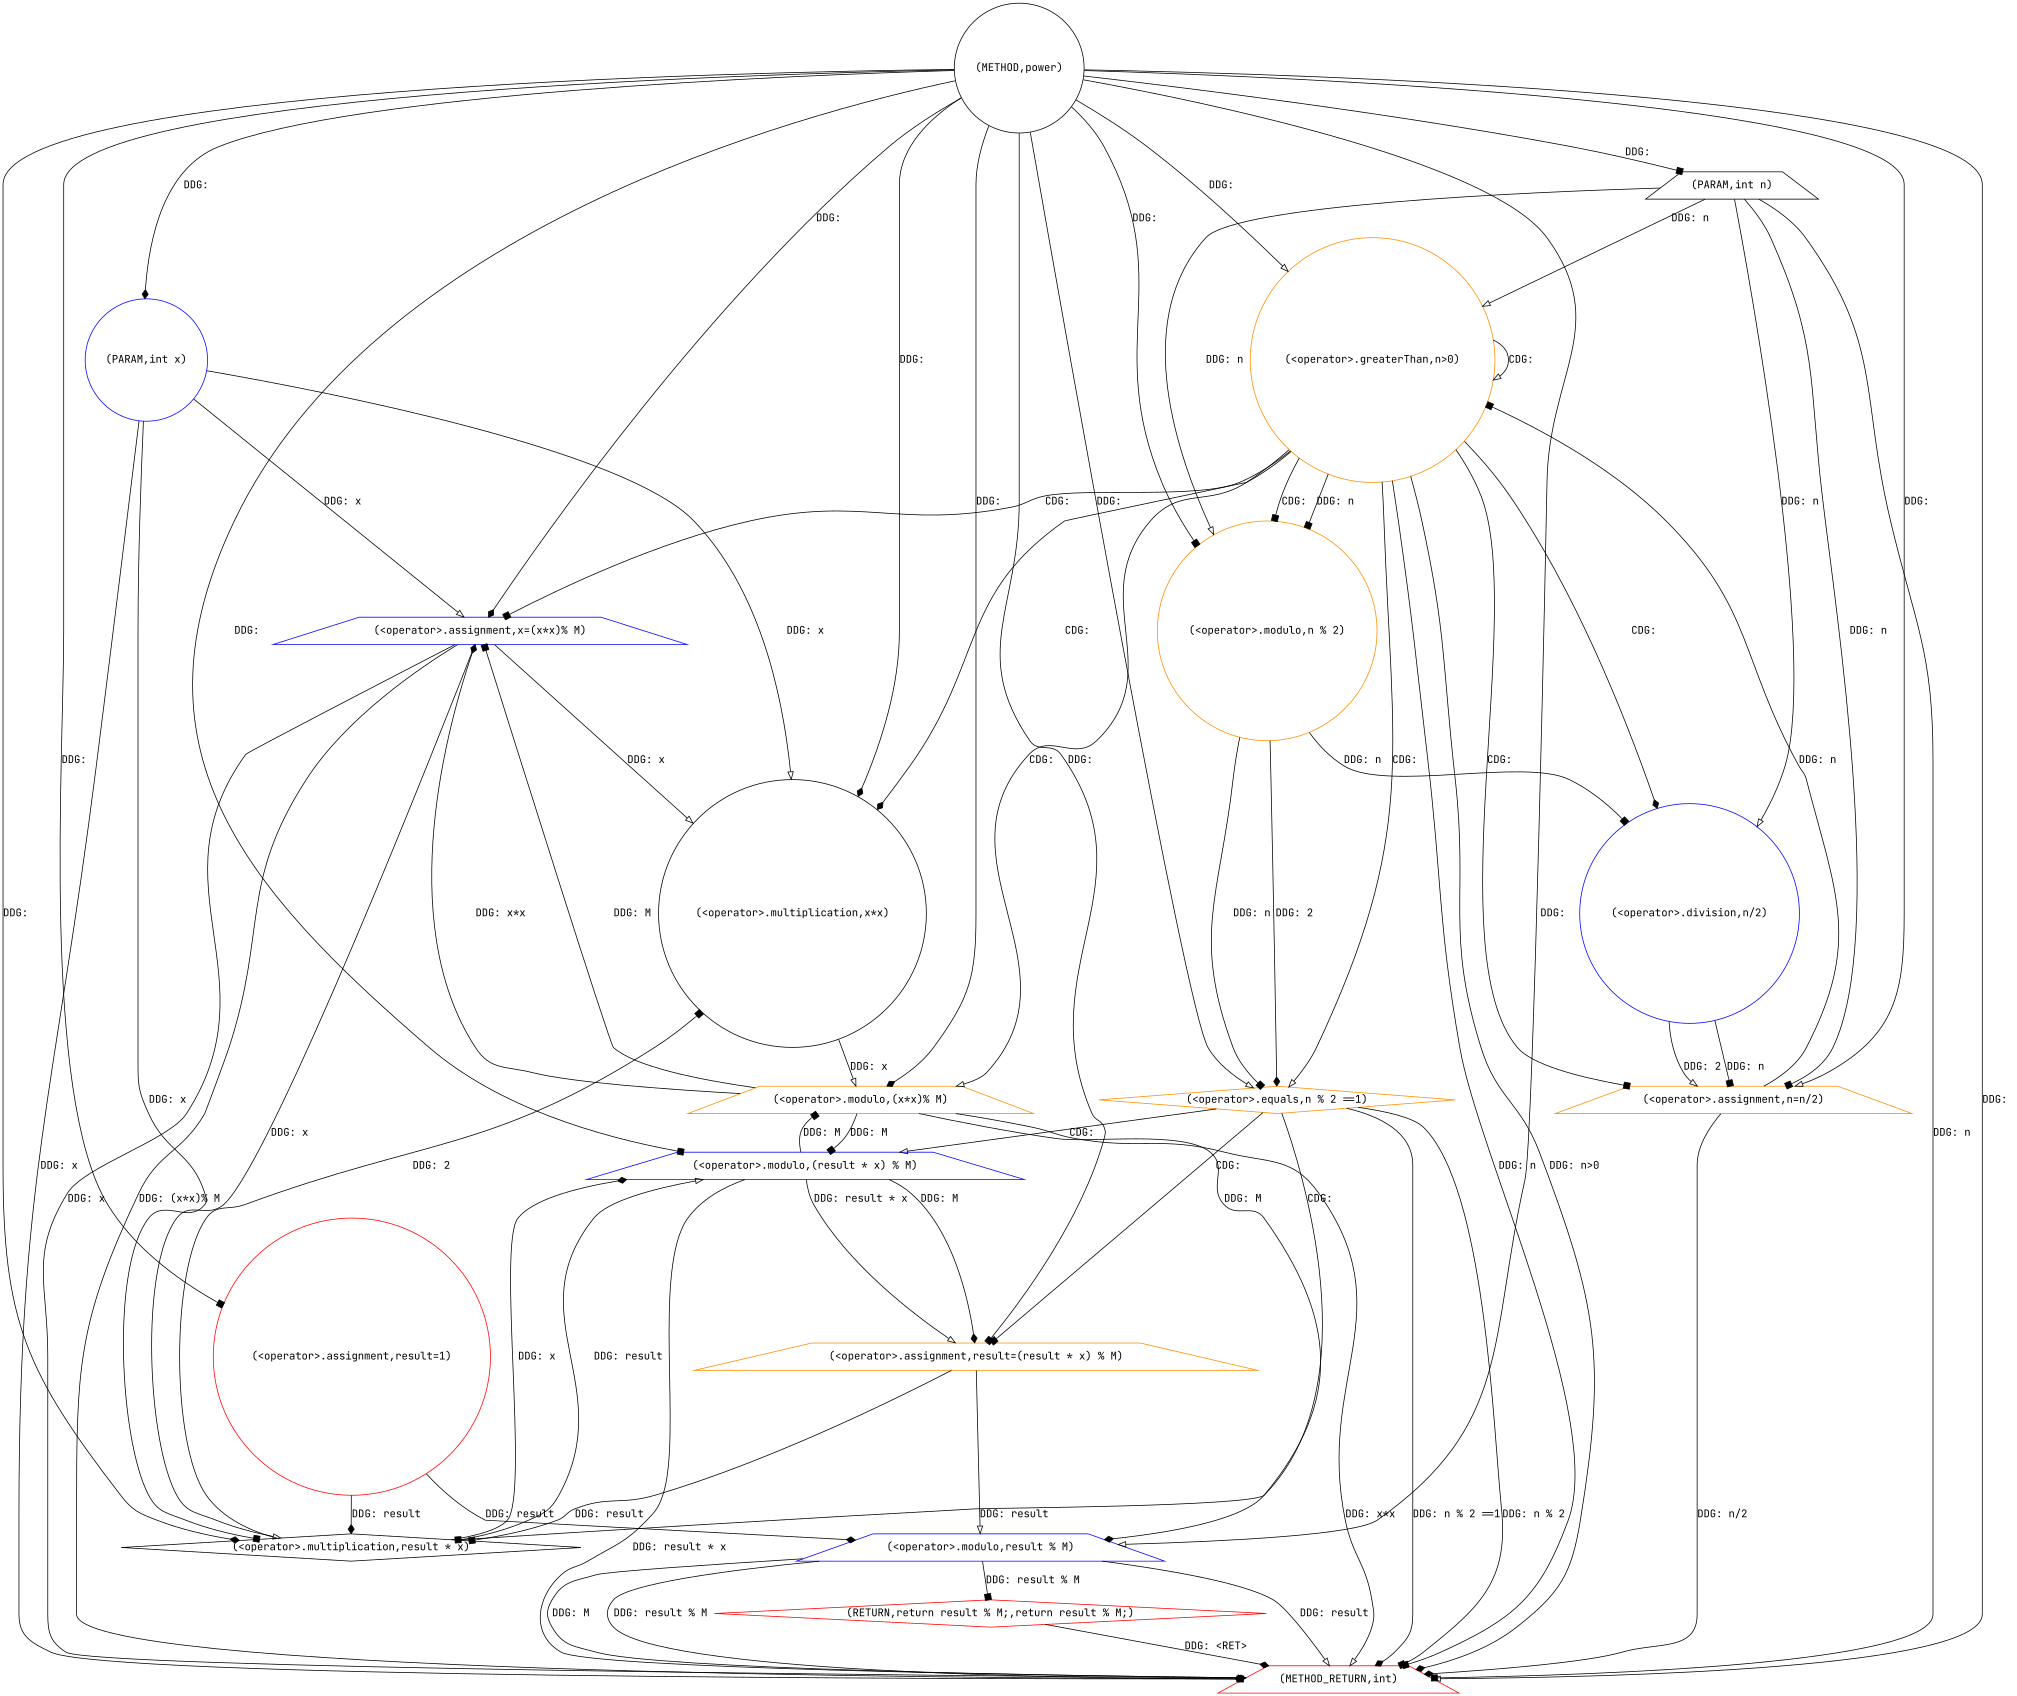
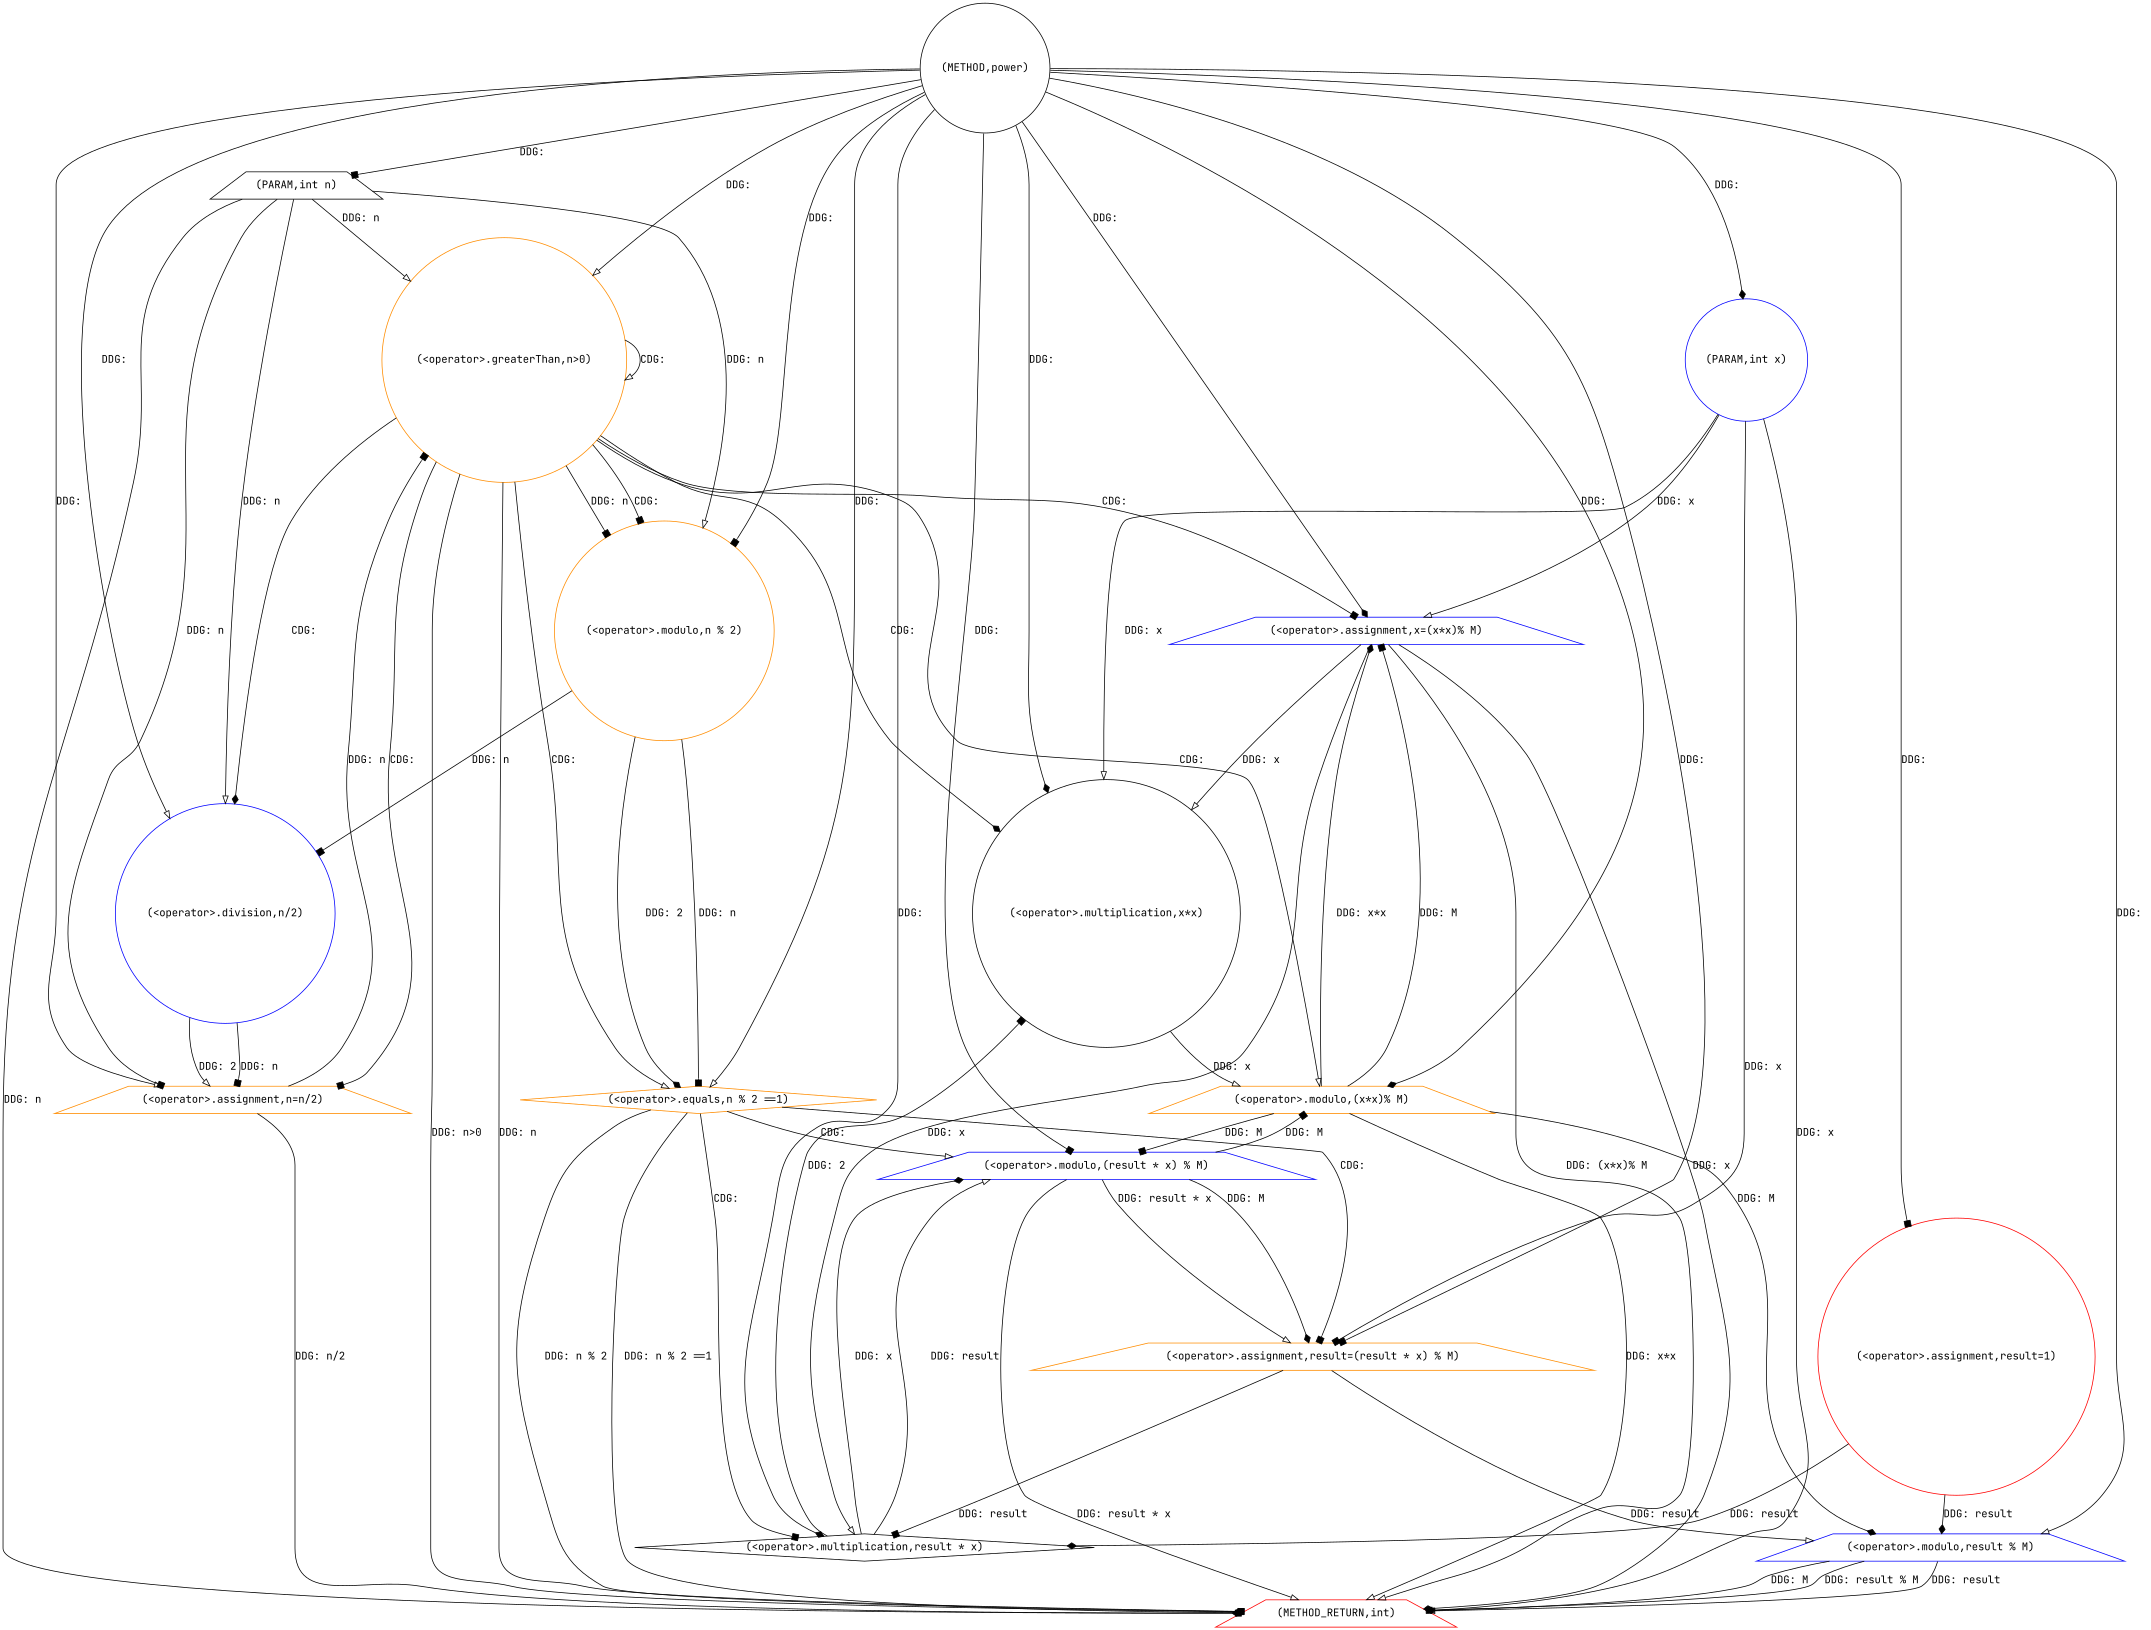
edge "(METHOD,power)" -> "(METHOD_RETURN,int)": now "(METHOD,power)" -> "(<operator>.division,n/2)"
edge "(PARAM,int x)" -> "(<operator>.multiplication,result * x)": now "(PARAM,int x)" -> "(<operator>.assignment,result=(result * x) % M)"
node "(RETURN,return result % M;,return result % M;)": removed
